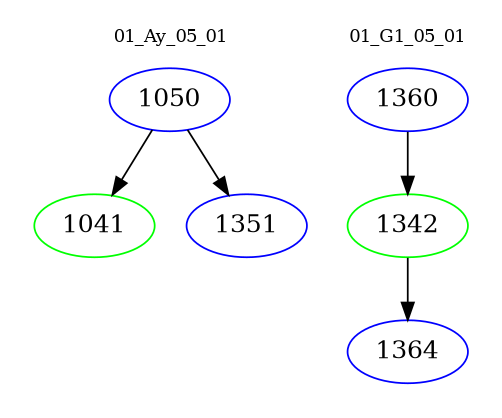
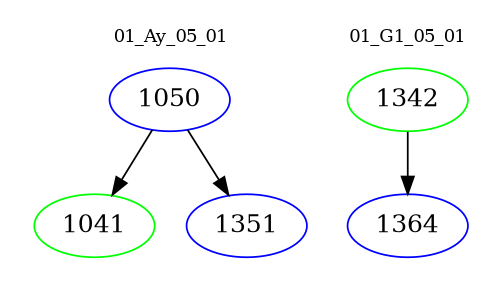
node "1360": removed
